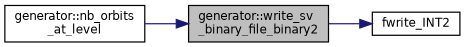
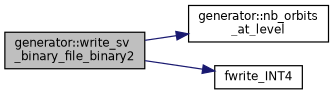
edge "generator::nb_orbits _at_level" -> "generator::write_sv _binary_file_binary2": reversed
node "fwrite_INT2": label "fwrite_INT2" -> "fwrite_INT4"
